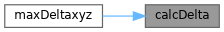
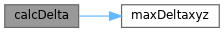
edge "maxDeltaxyz" -> "calcDelta": reversed
